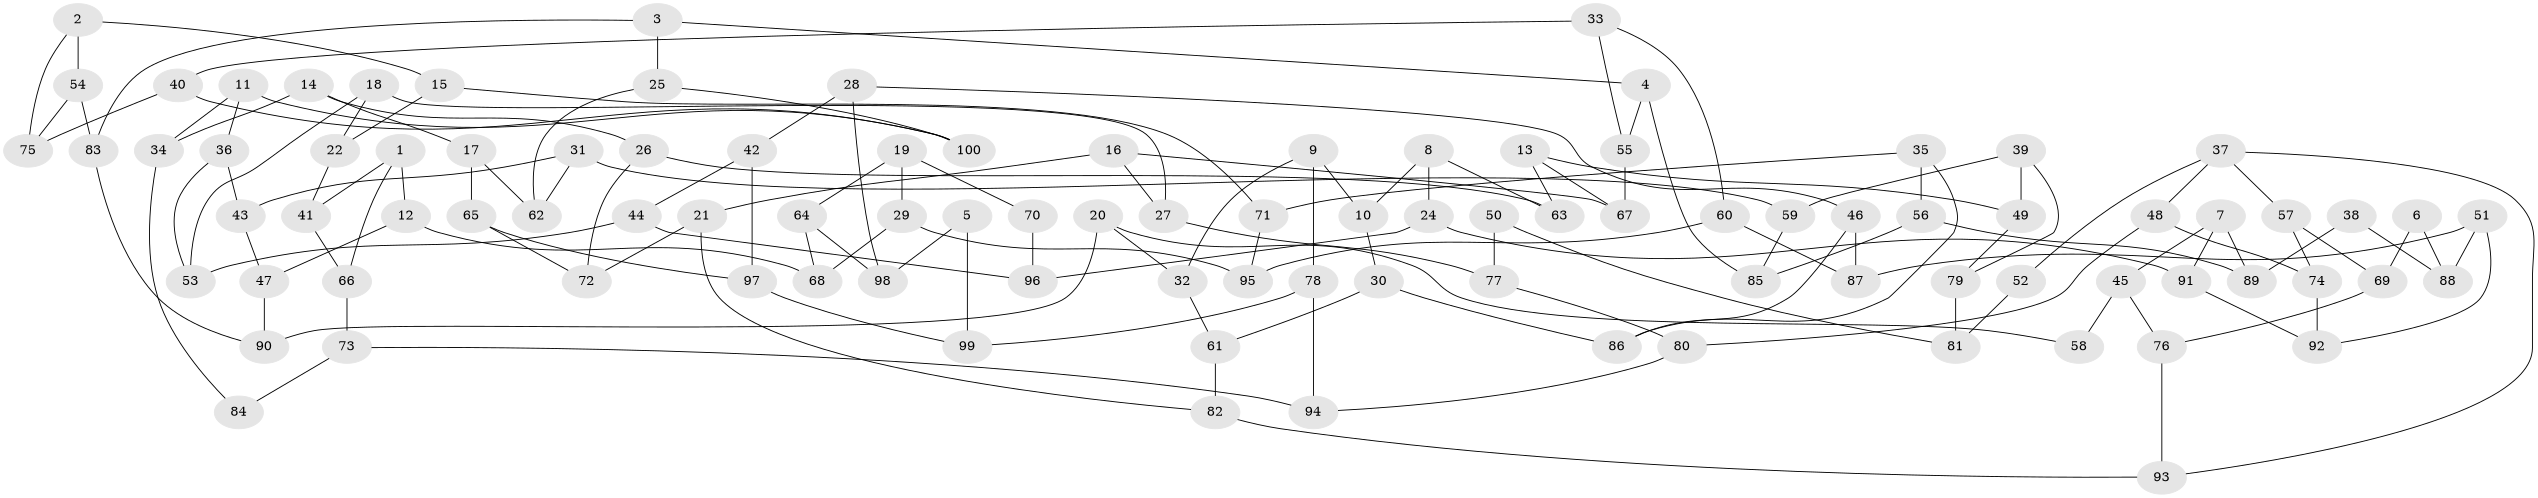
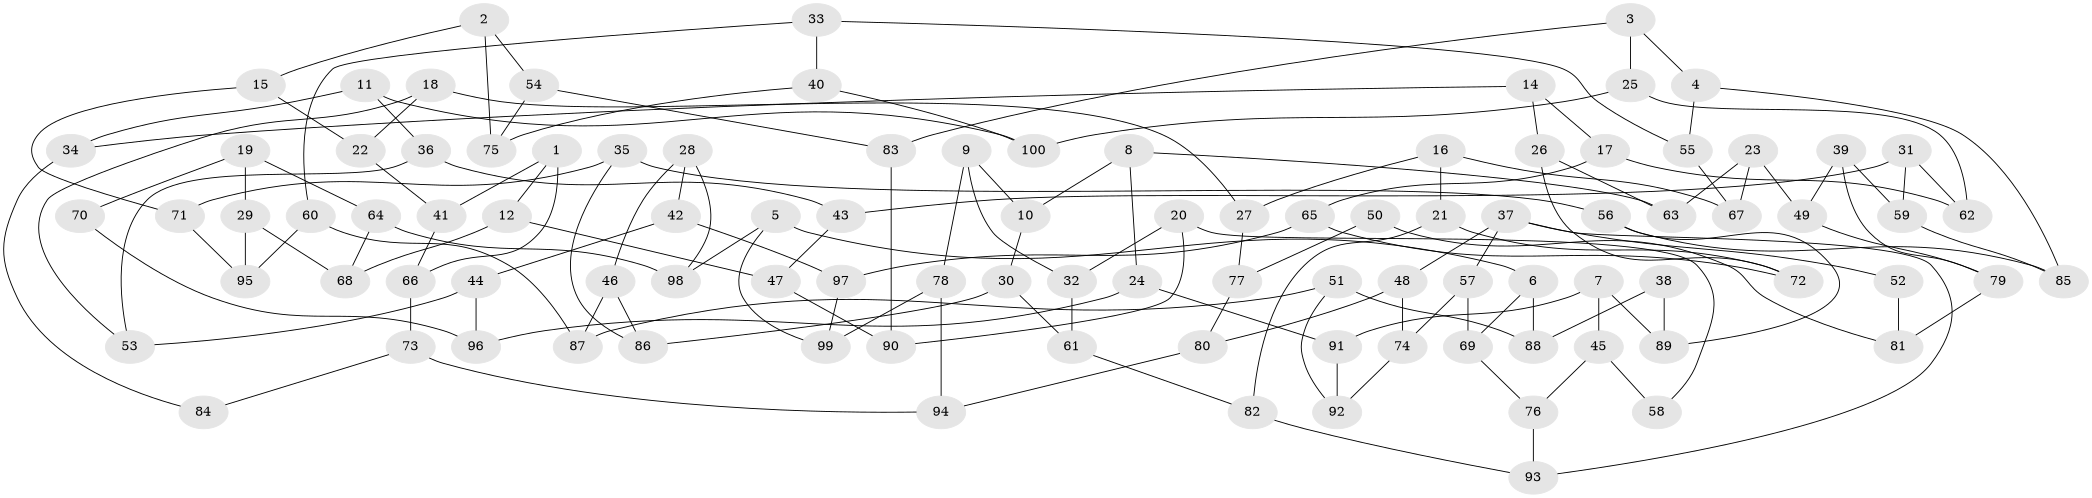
node "13": label "13" -> "23"
edge "5" -- "6": added
